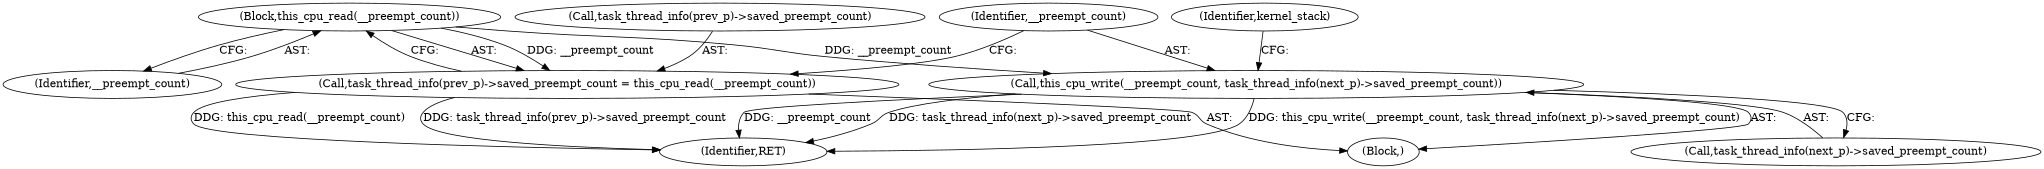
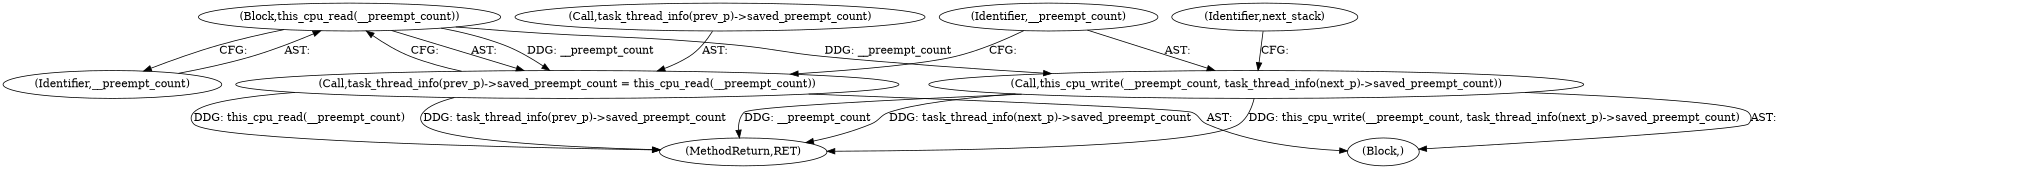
node "(Identifier,kernel_stack)": label "(Identifier,kernel_stack)" -> "(Identifier,next_stack)"
node "(Identifier,RET)": label "(Identifier,RET)" -> "(MethodReturn,RET)"
node "(Call,task_thread_info(next_p)->saved_preempt_count)": removed
